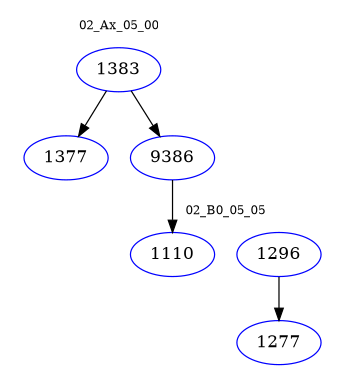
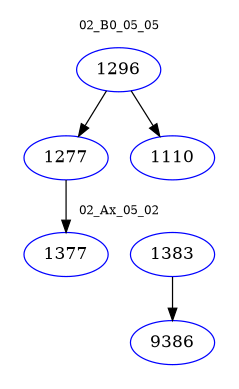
cluster "02_Ax_05_00": label "02_Ax_05_00" -> "02_Ax_05_02"
edge "1383" -> "1377": now "1277" -> "1377"
edge "9386" -> "1110": now "1296" -> "1110"
